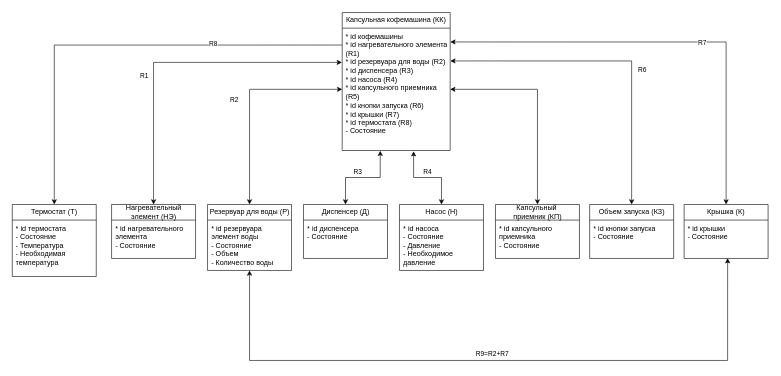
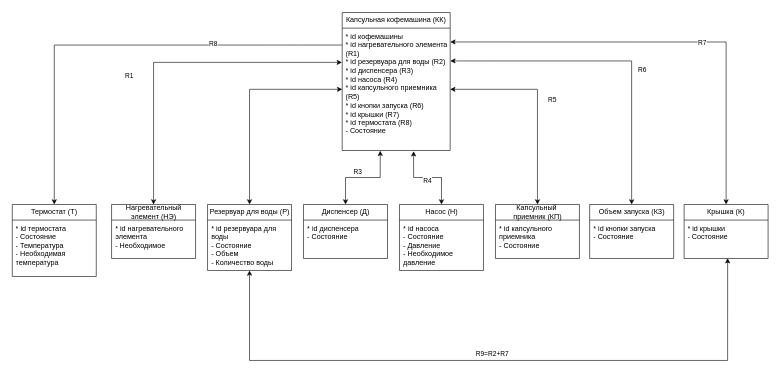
node "R1": moved (144, 75) -> (129, 75)
node "R2": removed
node "R5": added
node "R4": moved (428, 171) -> (428, 180)
node "* id нагревательного элемента - Состояние": label "* id нагревательного элемента - Состояние" -> "* id нагревательного элемента - Необходимое"
node "* id резервуара элемент воды - Состояние - Объем - Количество воды": label "* id резервуара элемент воды - Состояние - Объем - Количество воды" -> "* id резервуара для воды - Состояние - Объем - Количество воды"
